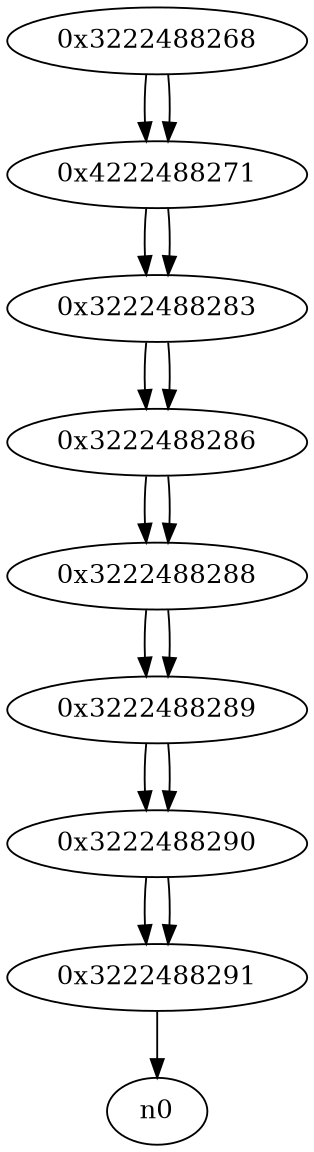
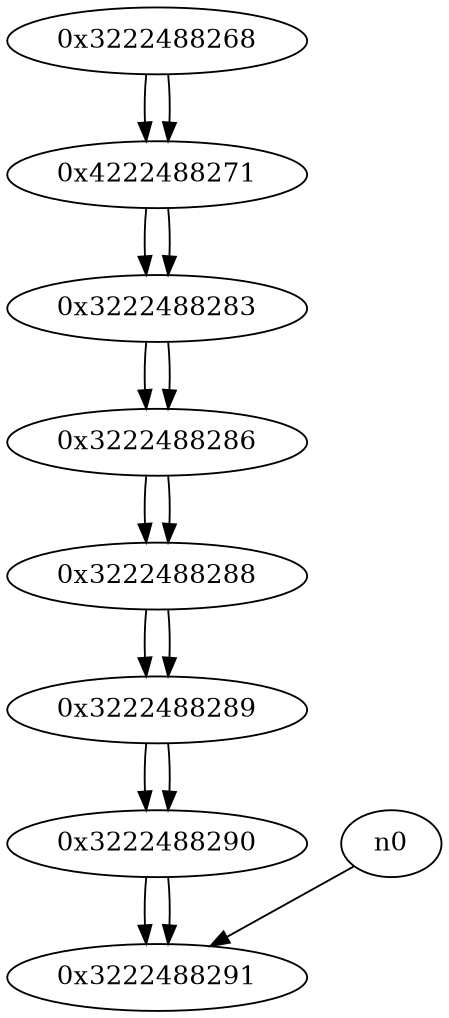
edge "0x3222488291" -> "n0": reversed
